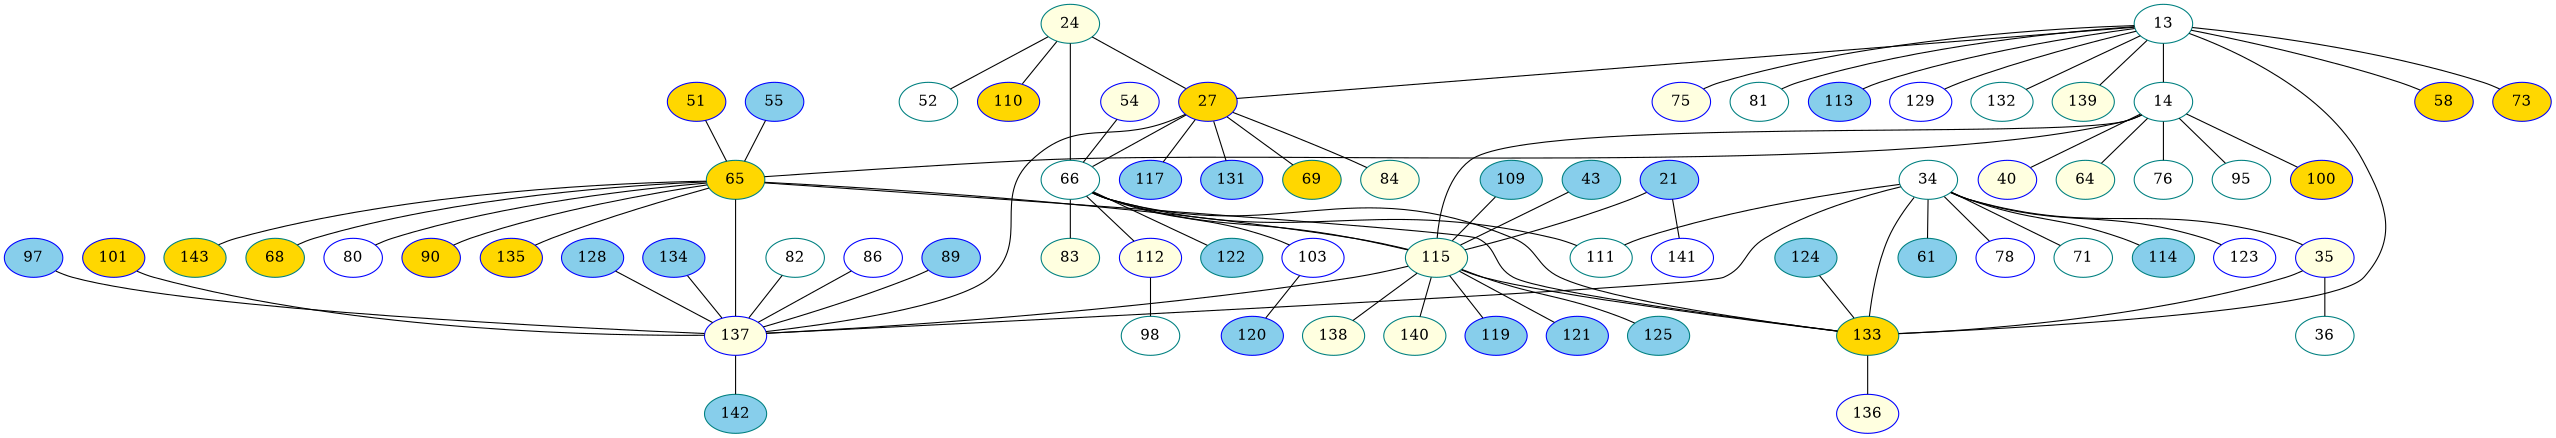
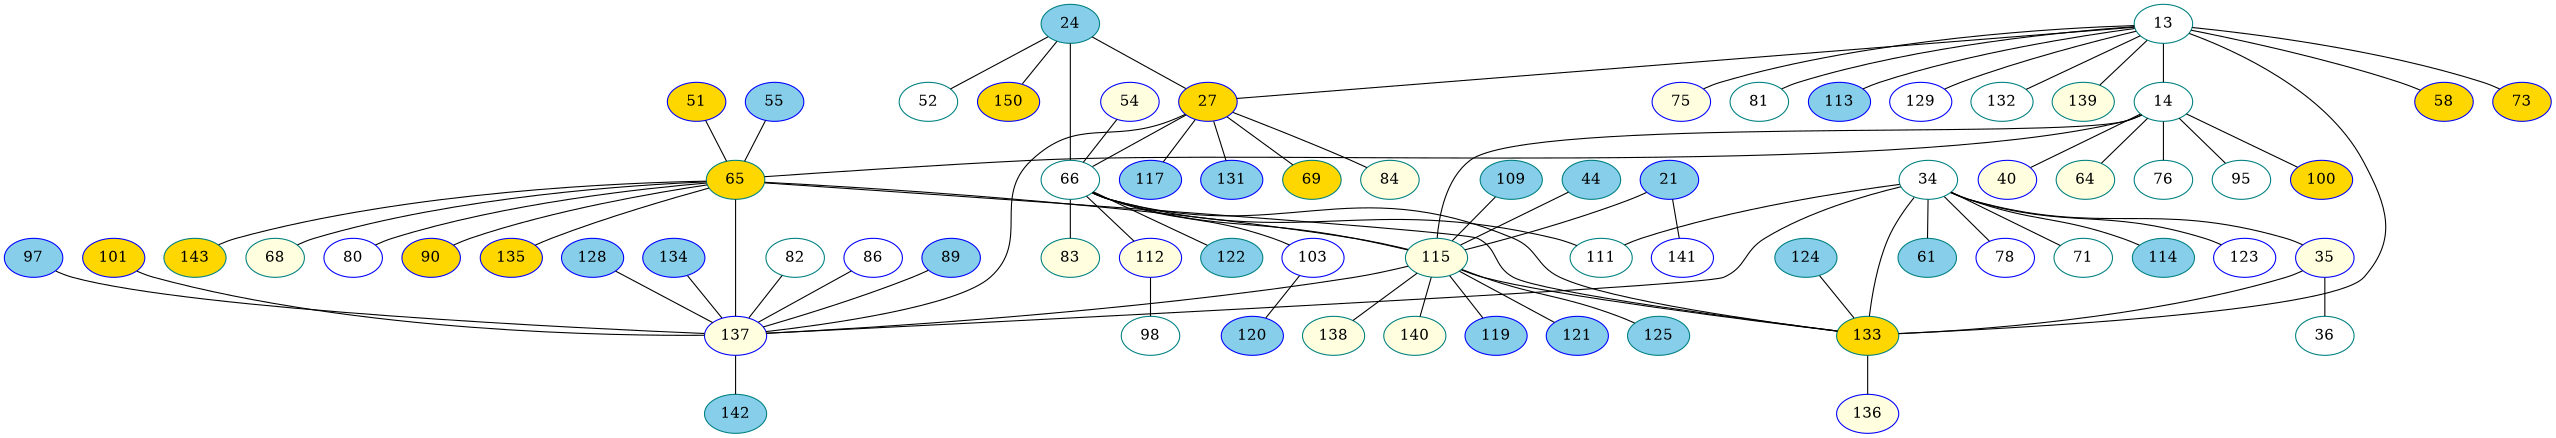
node "24": fillcolor lightyellow -> skyblue
node "110": label "110" -> "150"
node "43": label "43" -> "44"
node "68": fillcolor gold -> lightyellow
